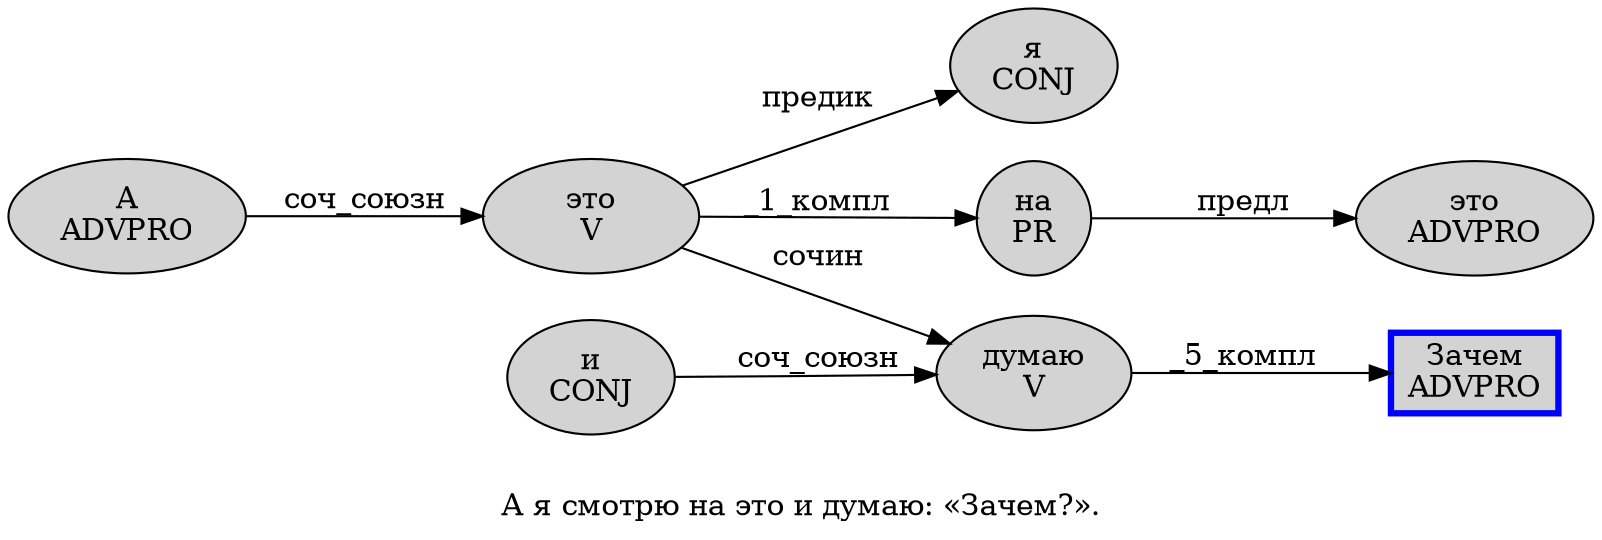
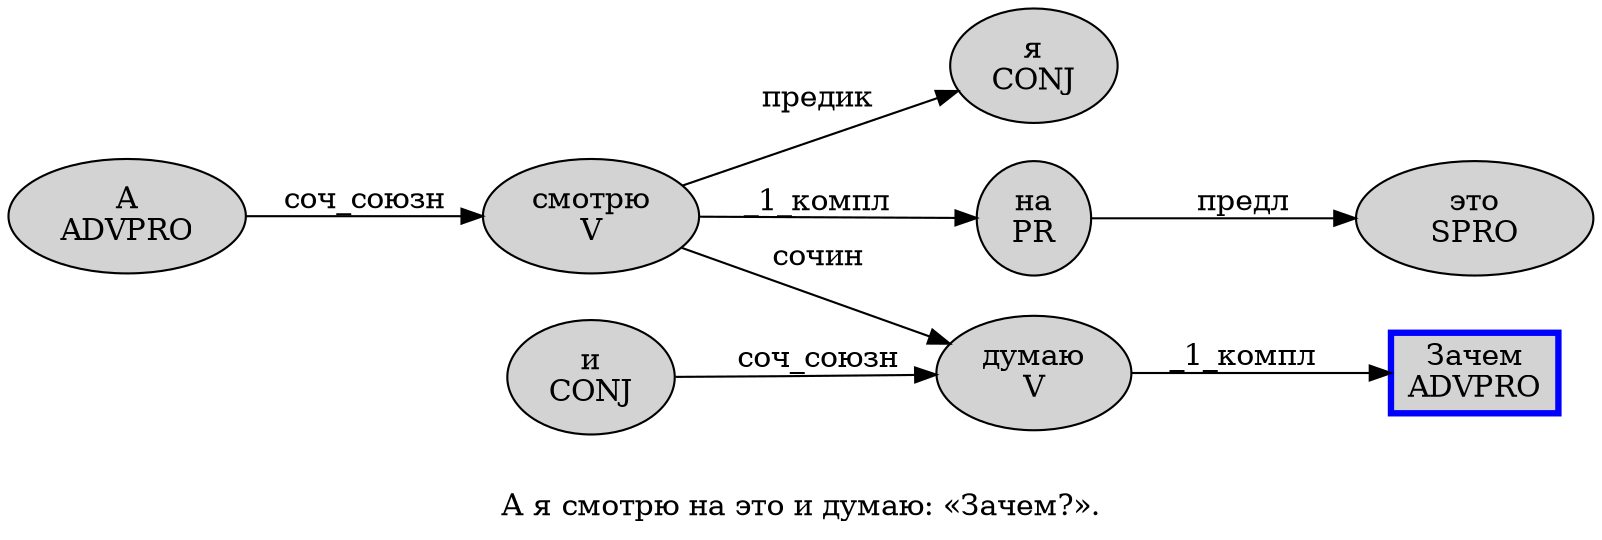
node "это V": label "это V" -> "смотрю V"
node "это ADVPRO": label "это ADVPRO" -> "это SPRO"
edge "думаю V" -> "Зачем ADVPRO": label "_5_компл" -> "_1_компл"
